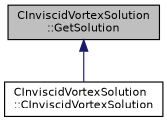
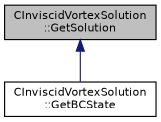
node "CInviscidVortexSolution ::CInviscidVortexSolution": label "CInviscidVortexSolution ::CInviscidVortexSolution" -> "CInviscidVortexSolution ::GetBCState"
